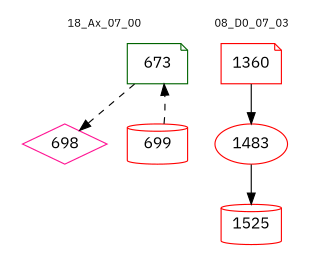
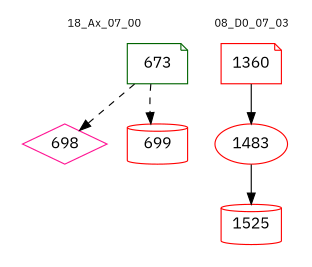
edge "699" -> "673": reversed
